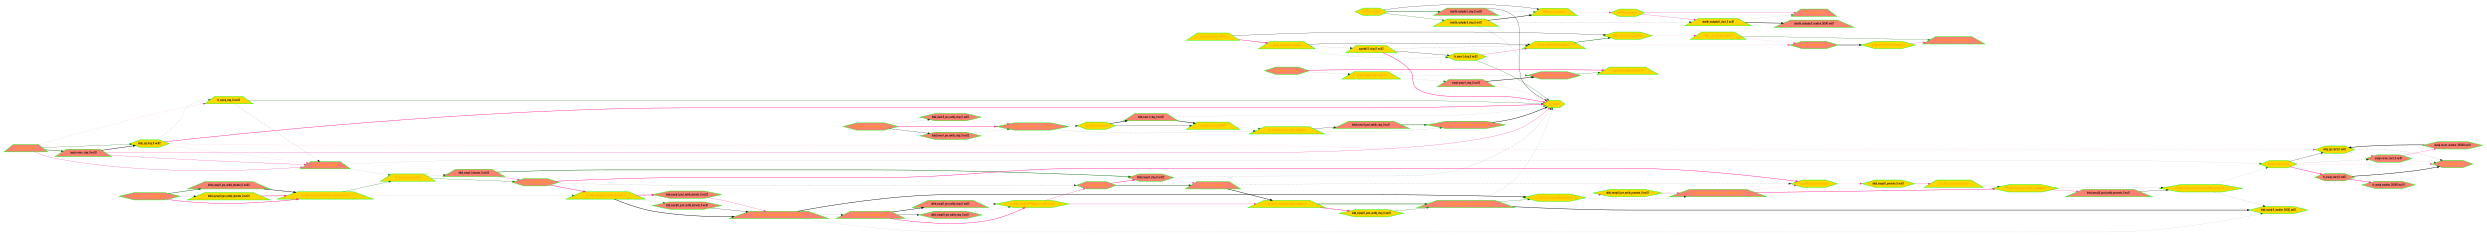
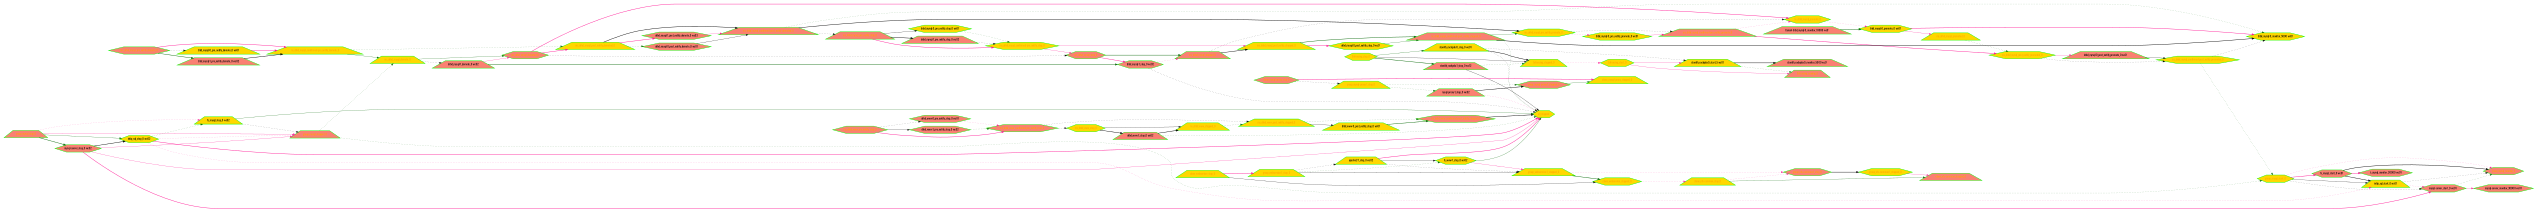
node "stonith_rackpdu:1_stop_0 wc02": label "stonith_rackpdu:1_stop_0 wc02" -> "stonith_rackpdu:1_stop_0 wc12"
edge "drbd_mysql:0_promote_0 wc01" -> "drbd_mysql:0_monitor_5000 wc01": added
node "Cancel drbd_mysql:0_monitor_10000 wc01": added
node "drbd_www:0_post_notify_stop_0 wc01": fillcolor salmon -> gold
edge "mysql-server_monitor_30000 wc01" -> "intip_sql_start_0 wc01": now "fs_mysql_start_0 wc01" -> "intip_sql_start_0 wc01"
node "intip_sql_start_0 wc01": shape hexagon -> trapezium
node "mysql-server_stop_0 wc02": shape trapezium -> hexagon
edge "mysql-server_stop_0 wc02" -> "mysql-server_start_0 wc01": added
node "drbd_mysql:0_pre_notify_stop_0 wc01": fillcolor salmon -> gold
